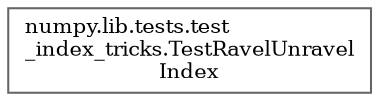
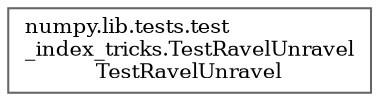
node "numpy.lib.tests.test _index_tricks.TestRavelUnravel Index": label "numpy.lib.tests.test _index_tricks.TestRavelUnravel Index" -> "numpy.lib.tests.test _index_tricks.TestRavelUnravel TestRavelUnravel"
